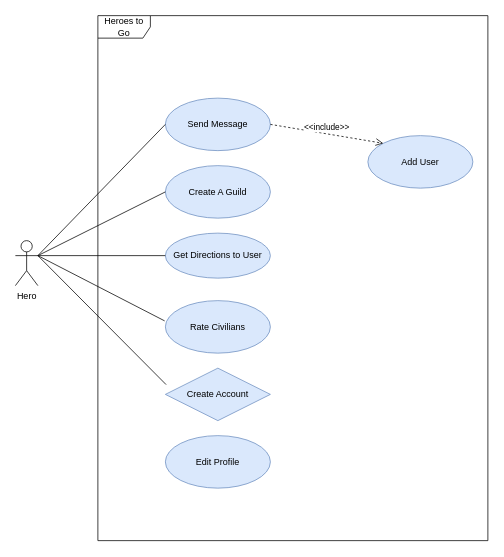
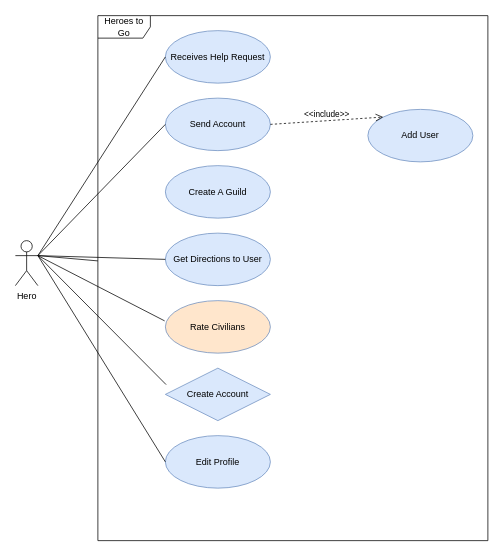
node "Receives Help Request": added
node "Send Message": label "Send Message" -> "Send Account"
edge "Receives Help Request" -- "Hero": added
node "Add User": moved (420, 162) -> (420, 135)
edge "Create A Guild" -- "Hero": now "Heroes to Go" -- "Hero"
node "Get Directions to User": size 105x45 -> 105x53
node "Rate Civilians": fillcolor #dae8fc -> #ffe6cc
edge "Hero" -- "Edit Profile": added
